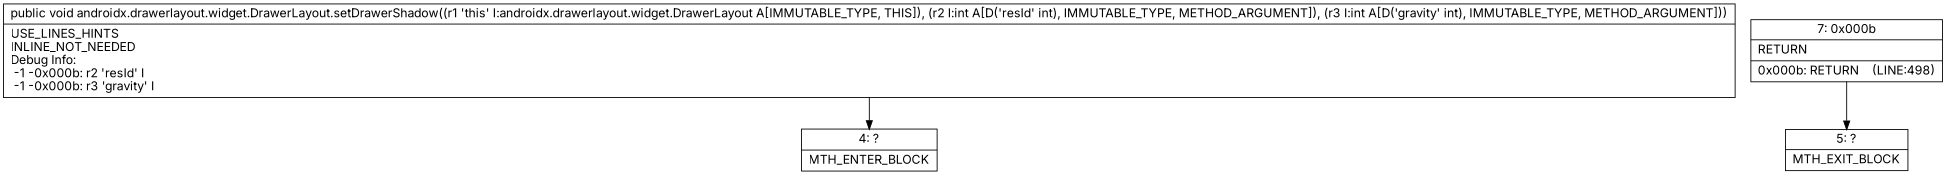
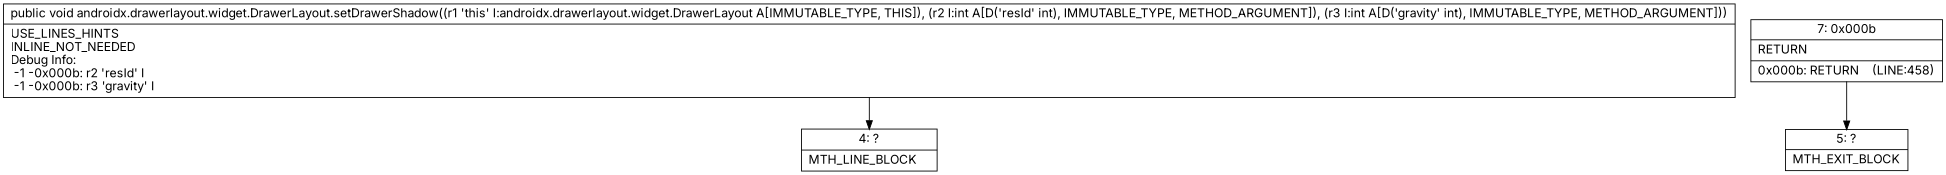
node "7: 0x000b": text "0x000b: RETURN    (LINE:498)" -> "0x000b: RETURN    (LINE:458)"
node "4: ?": text "MTH_ENTER_BLOCK" -> "MTH_LINE_BLOCK"
